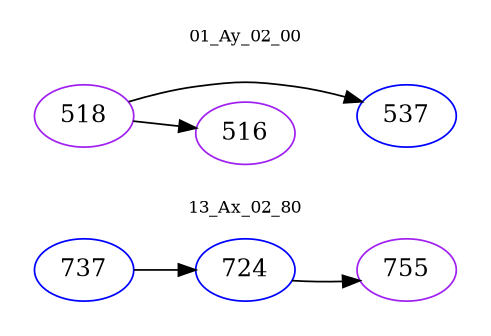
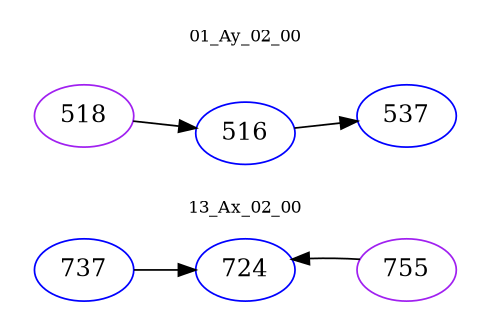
edge "518" -> "537": now "516" -> "537"
node "516": color purple -> blue
cluster "13_Ax_02_80": label "13_Ax_02_80" -> "13_Ax_02_00"
edge "724" -> "755": reversed
